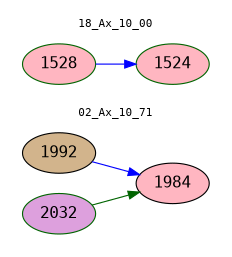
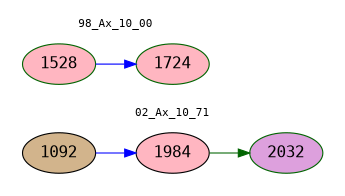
cluster "18_Ax_10_00": label "18_Ax_10_00" -> "98_Ax_10_00"
node "1524": label "1524" -> "1724"
node "1992": label "1992" -> "1092"
edge "2032" -> "1984": reversed
